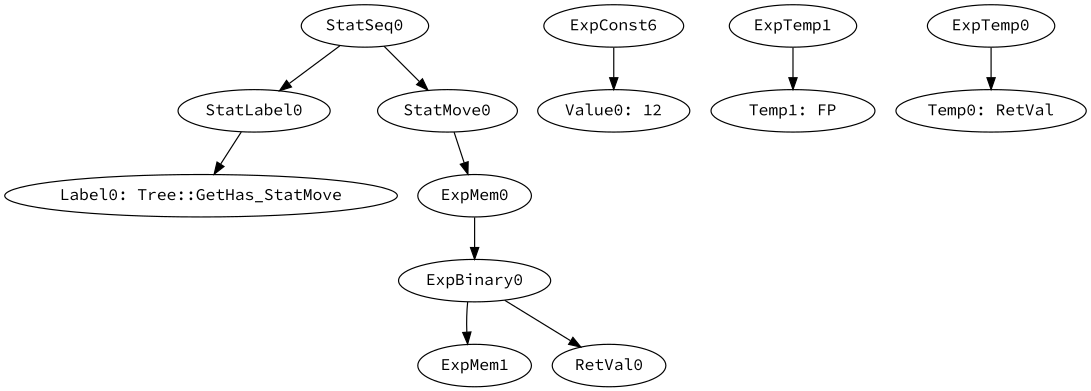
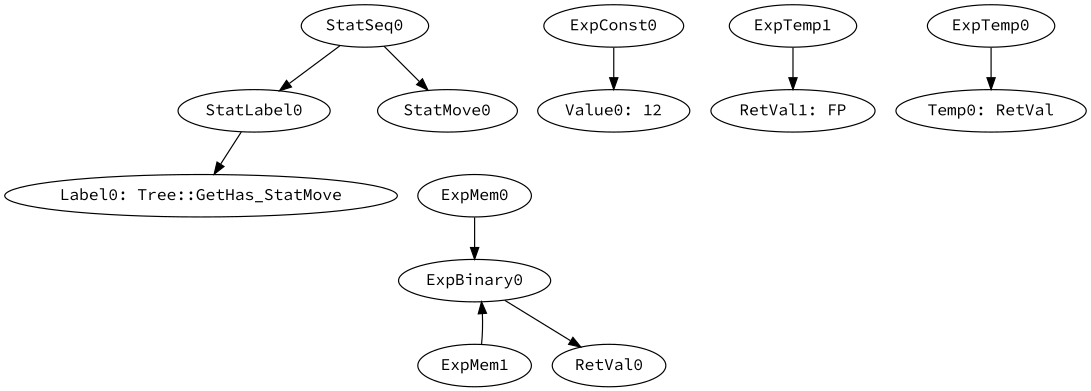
node "ExpConst6": label "ExpConst6" -> "ExpConst0"
node "Temp1: FP": label "Temp1: FP" -> "RetVal1: FP"
edge "StatMove0" -> "ExpMem0": removed
edge "ExpBinary0" -> "ExpMem1": reversed
